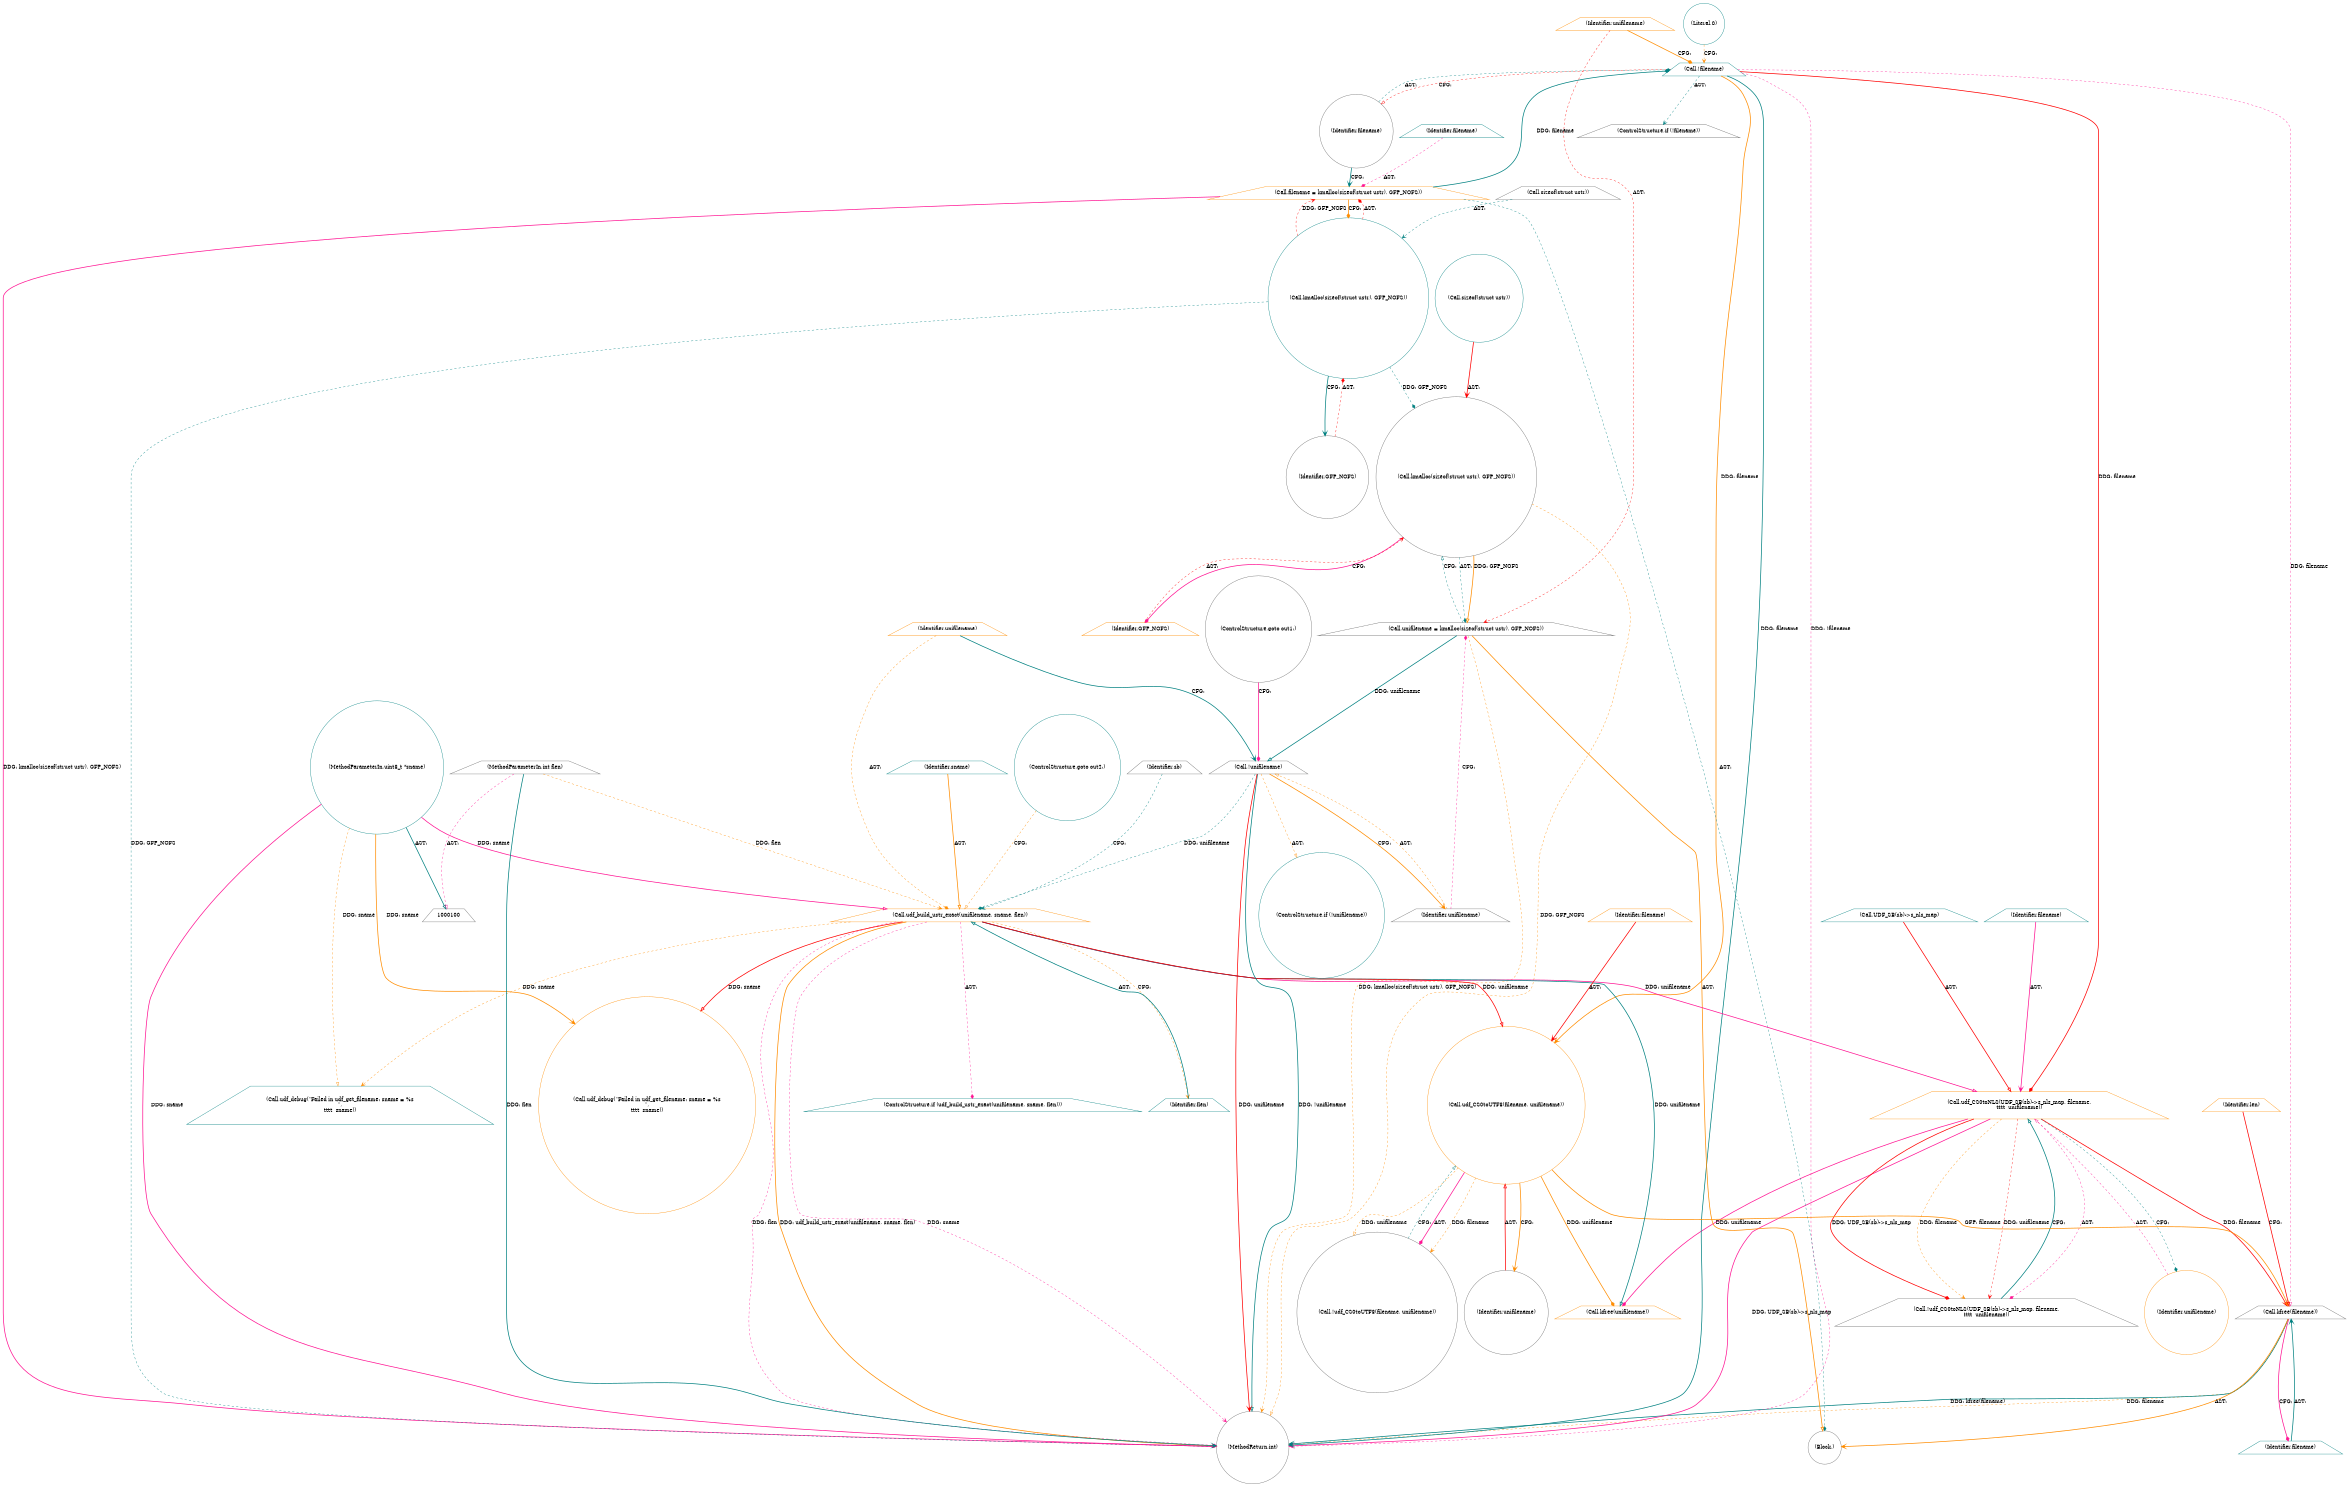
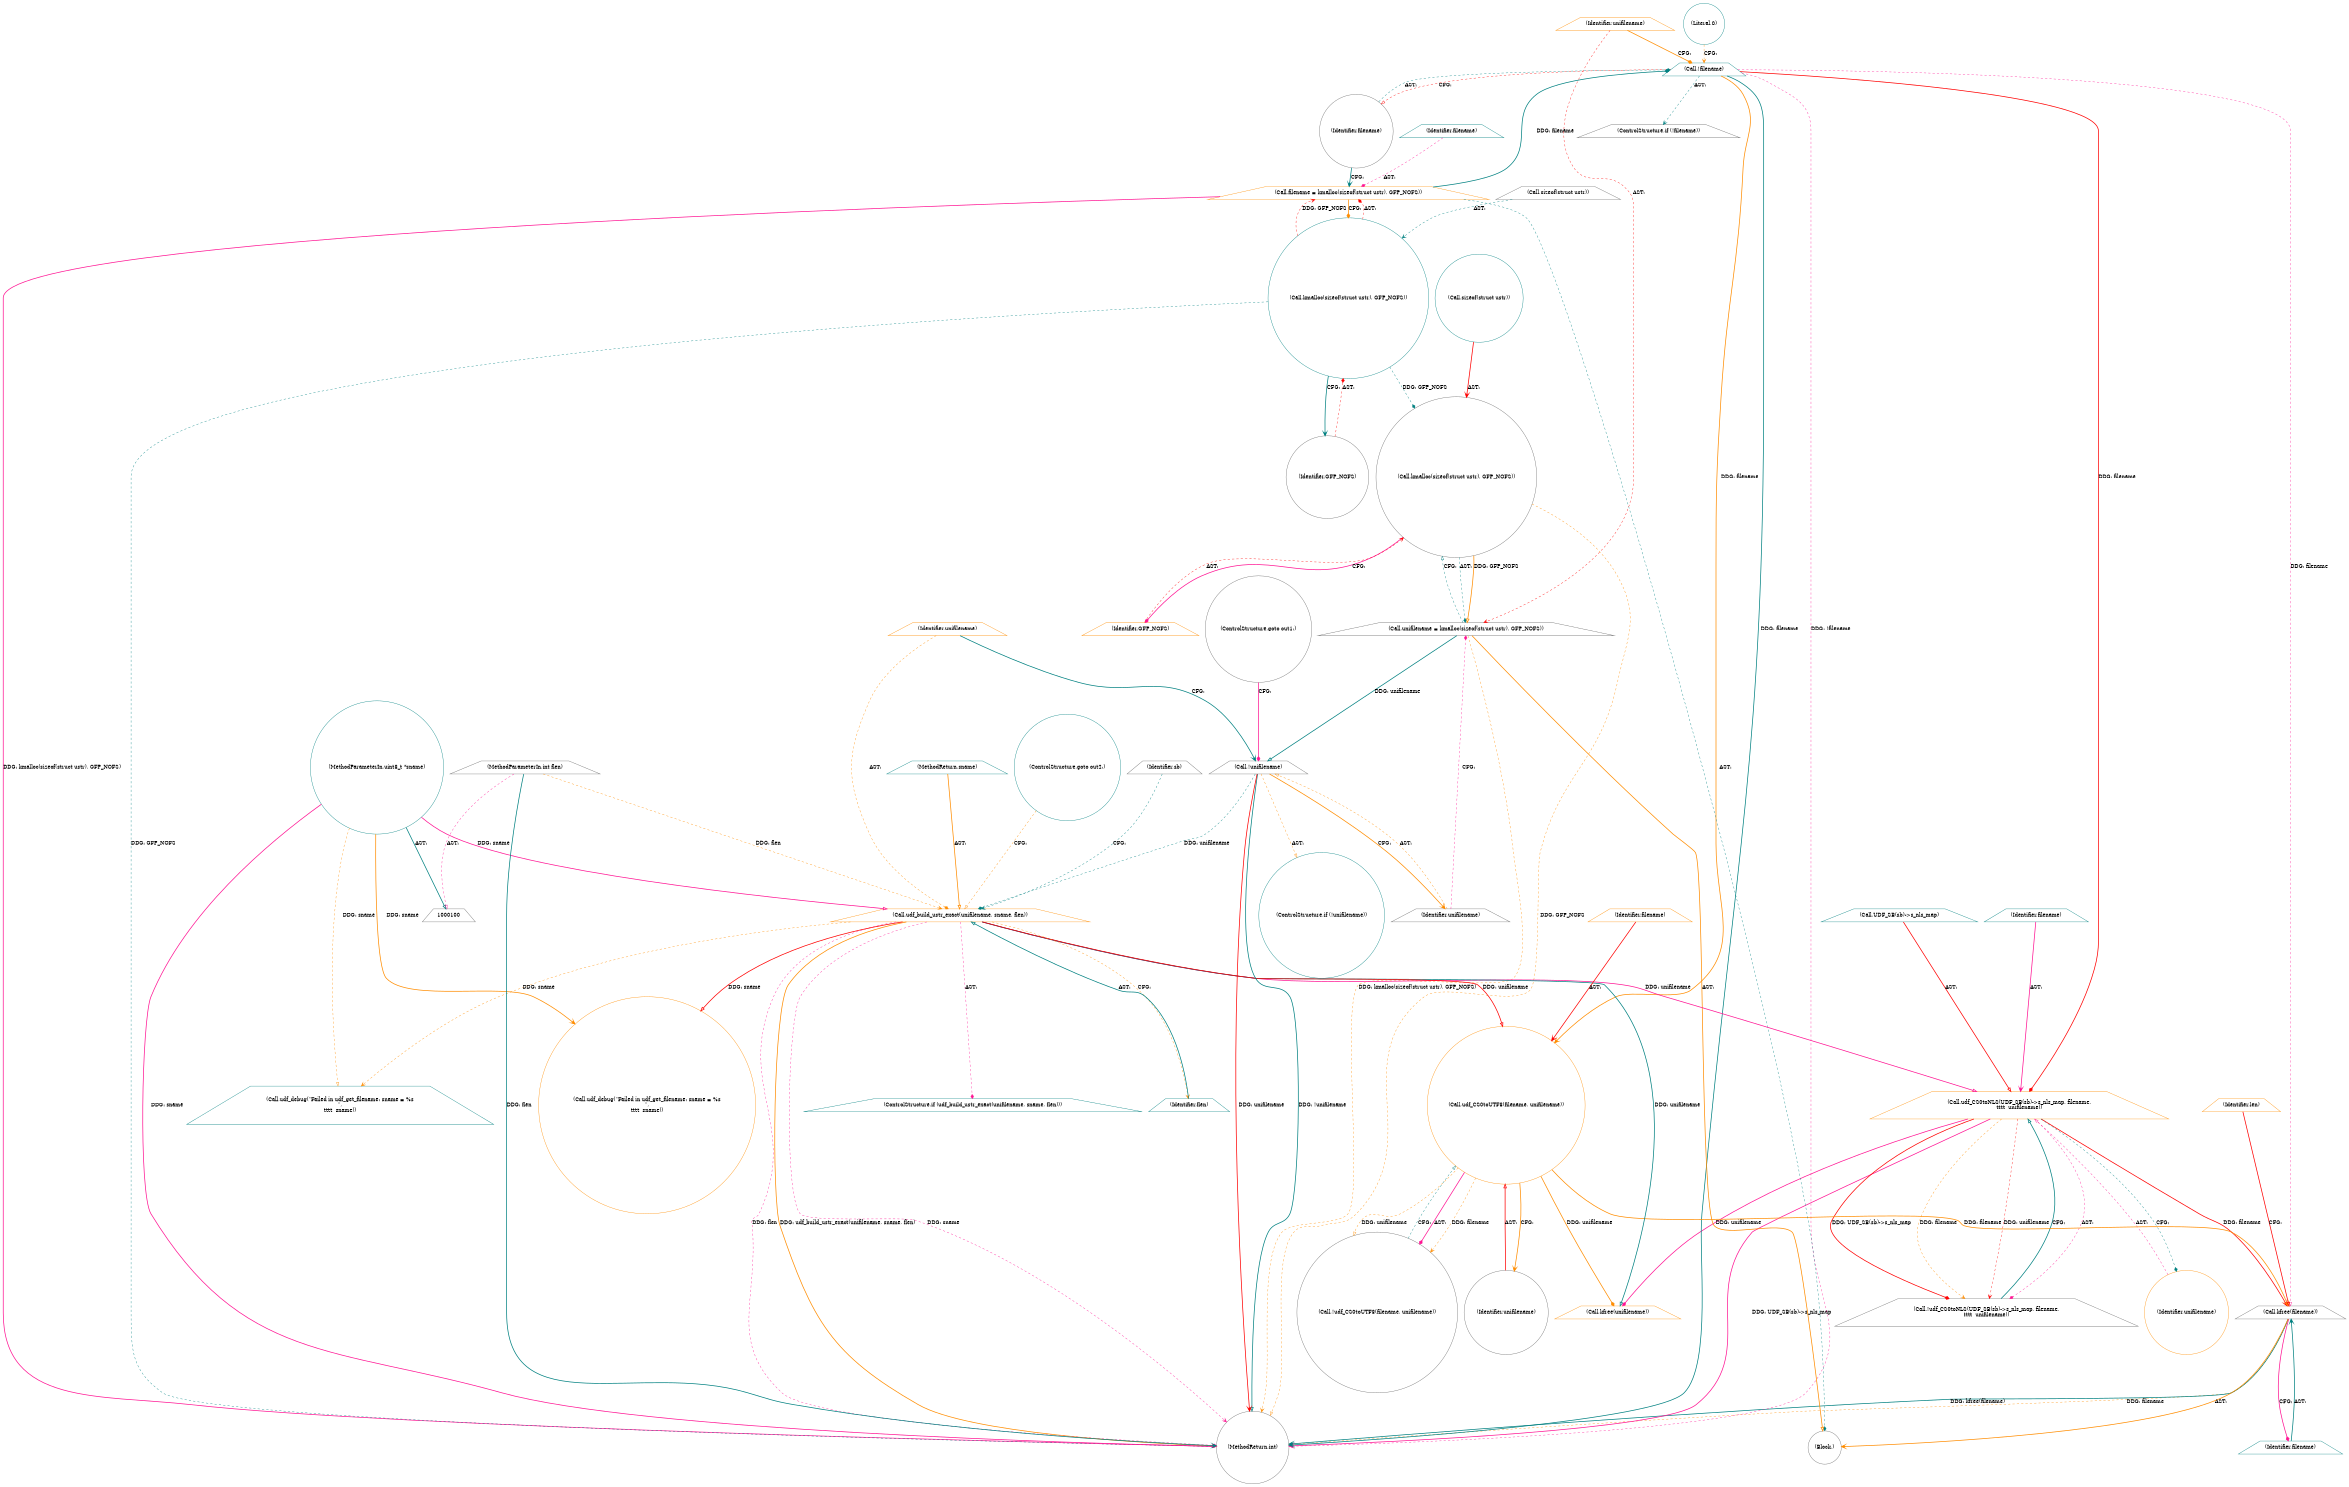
node "(Identifier,sname)": label "(Identifier,sname)" -> "(MethodReturn,sname)"
edge "(Call,udf_CS0toUTF8(filename, unifilename))" -> "(Call,kfree(filename))": label "GFP: filename" -> "DDG: filename"
